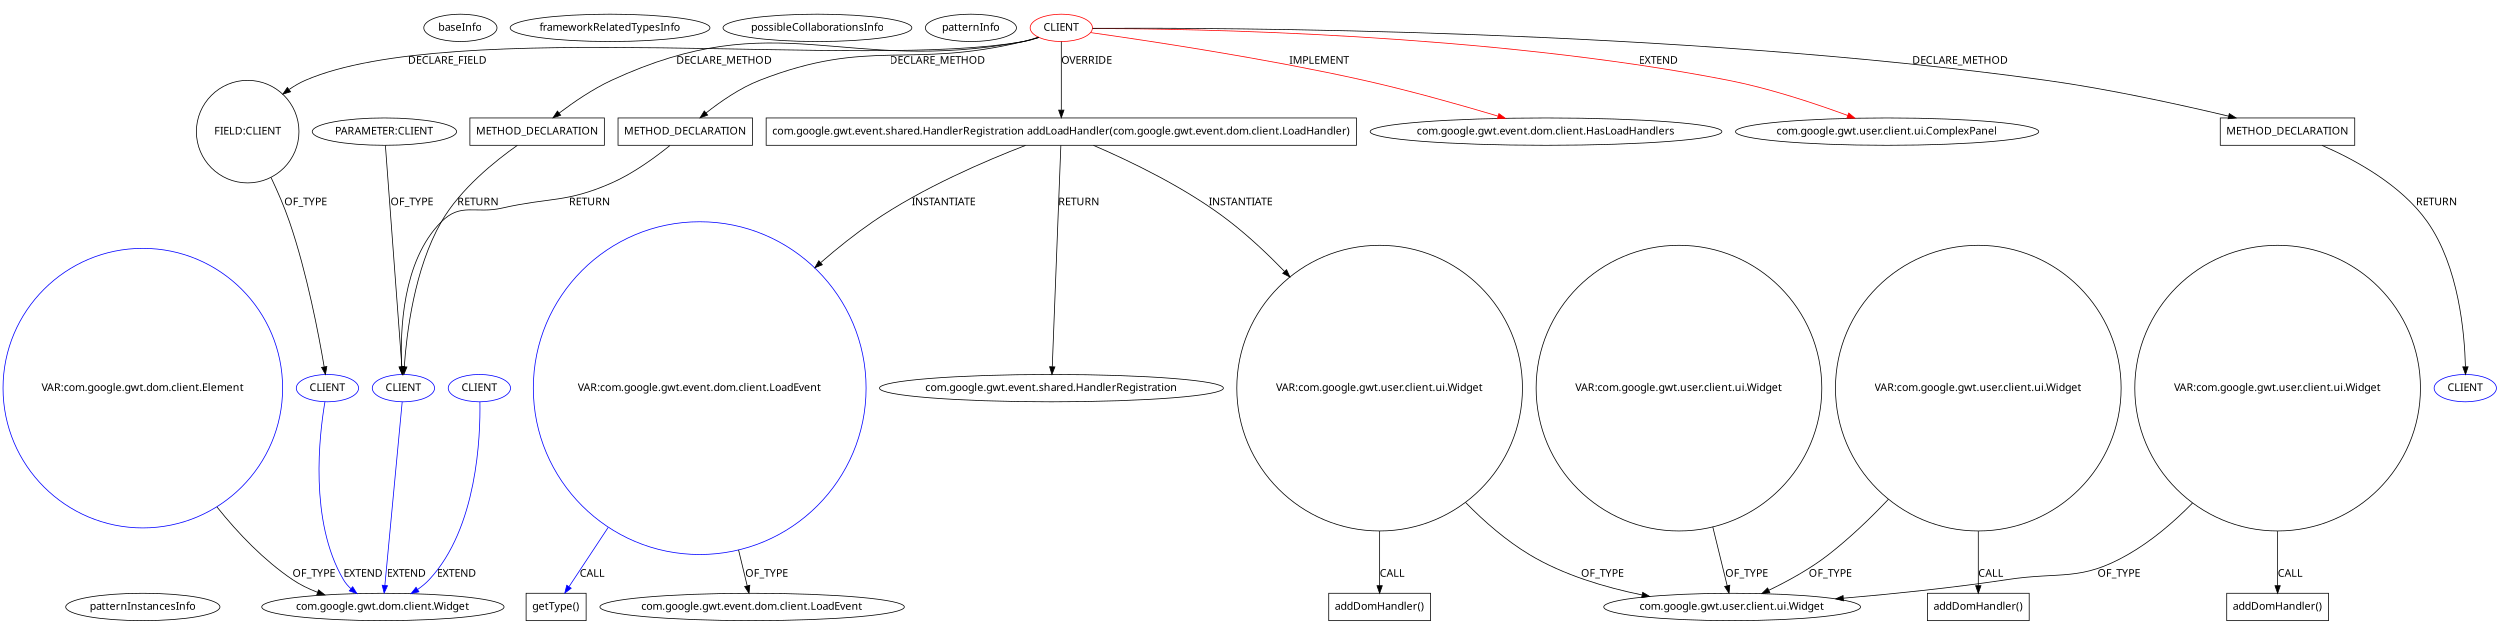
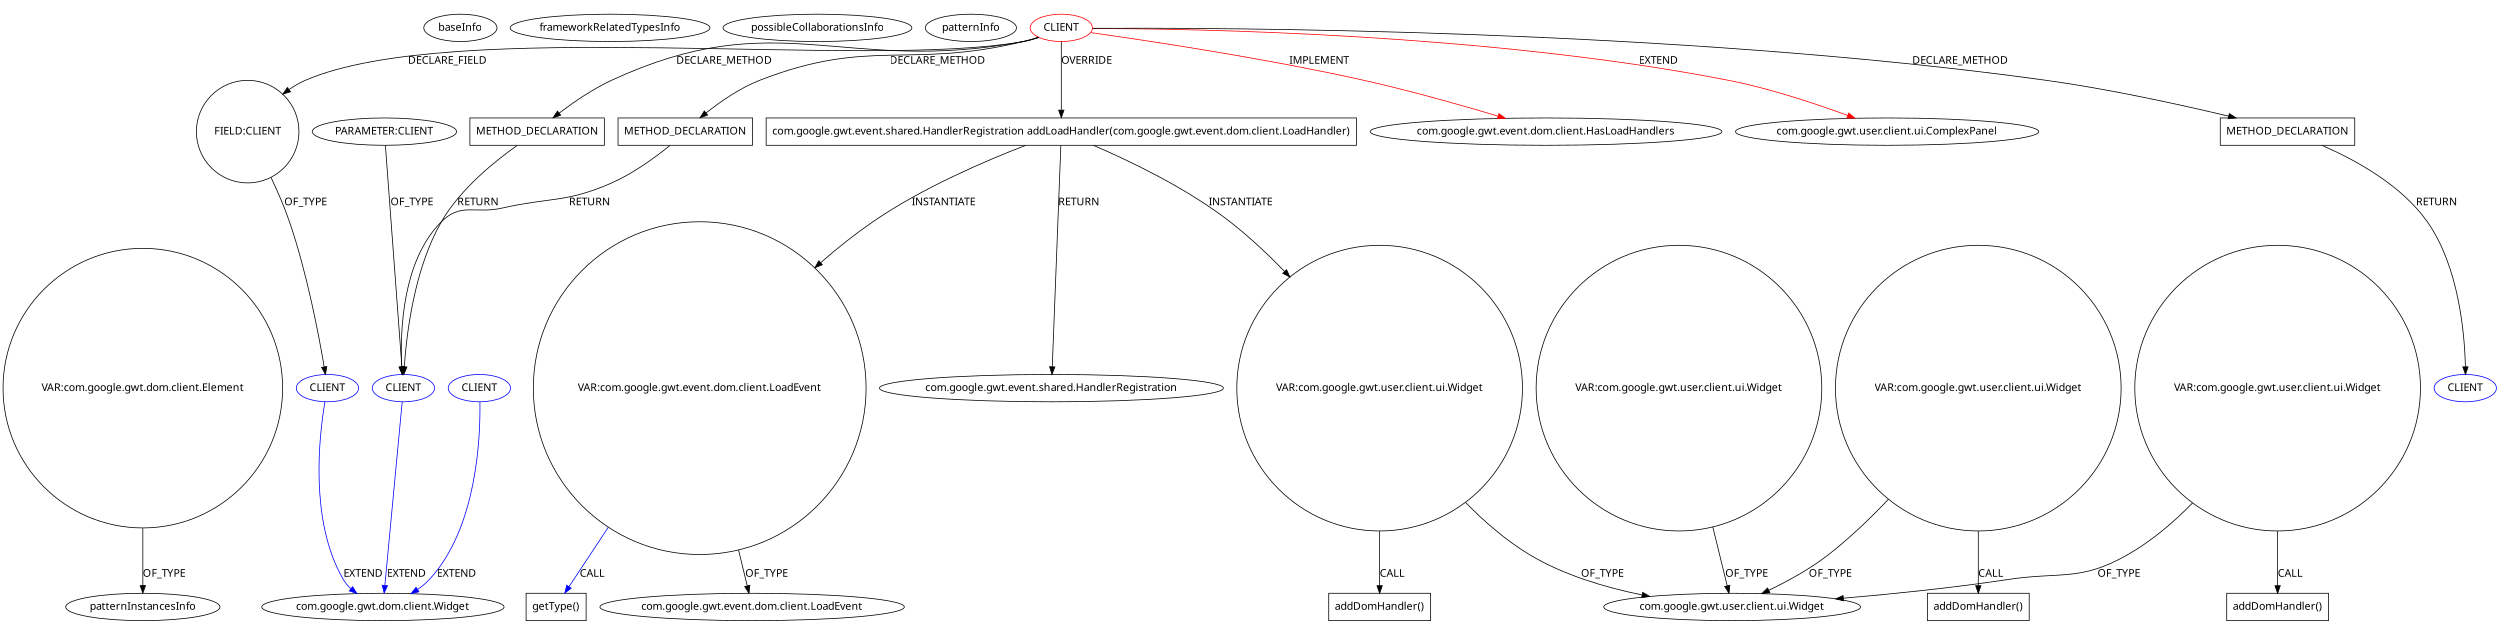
node "VAR:com.google.gwt.dom.client.Element": color blue -> black
node "VAR:com.google.gwt.event.dom.client.LoadEvent": color blue -> black
edge "VAR:com.google.gwt.dom.client.Element" -> "com.google.gwt.dom.client.Widget": now "VAR:com.google.gwt.dom.client.Element" -> "patternInstancesInfo"
